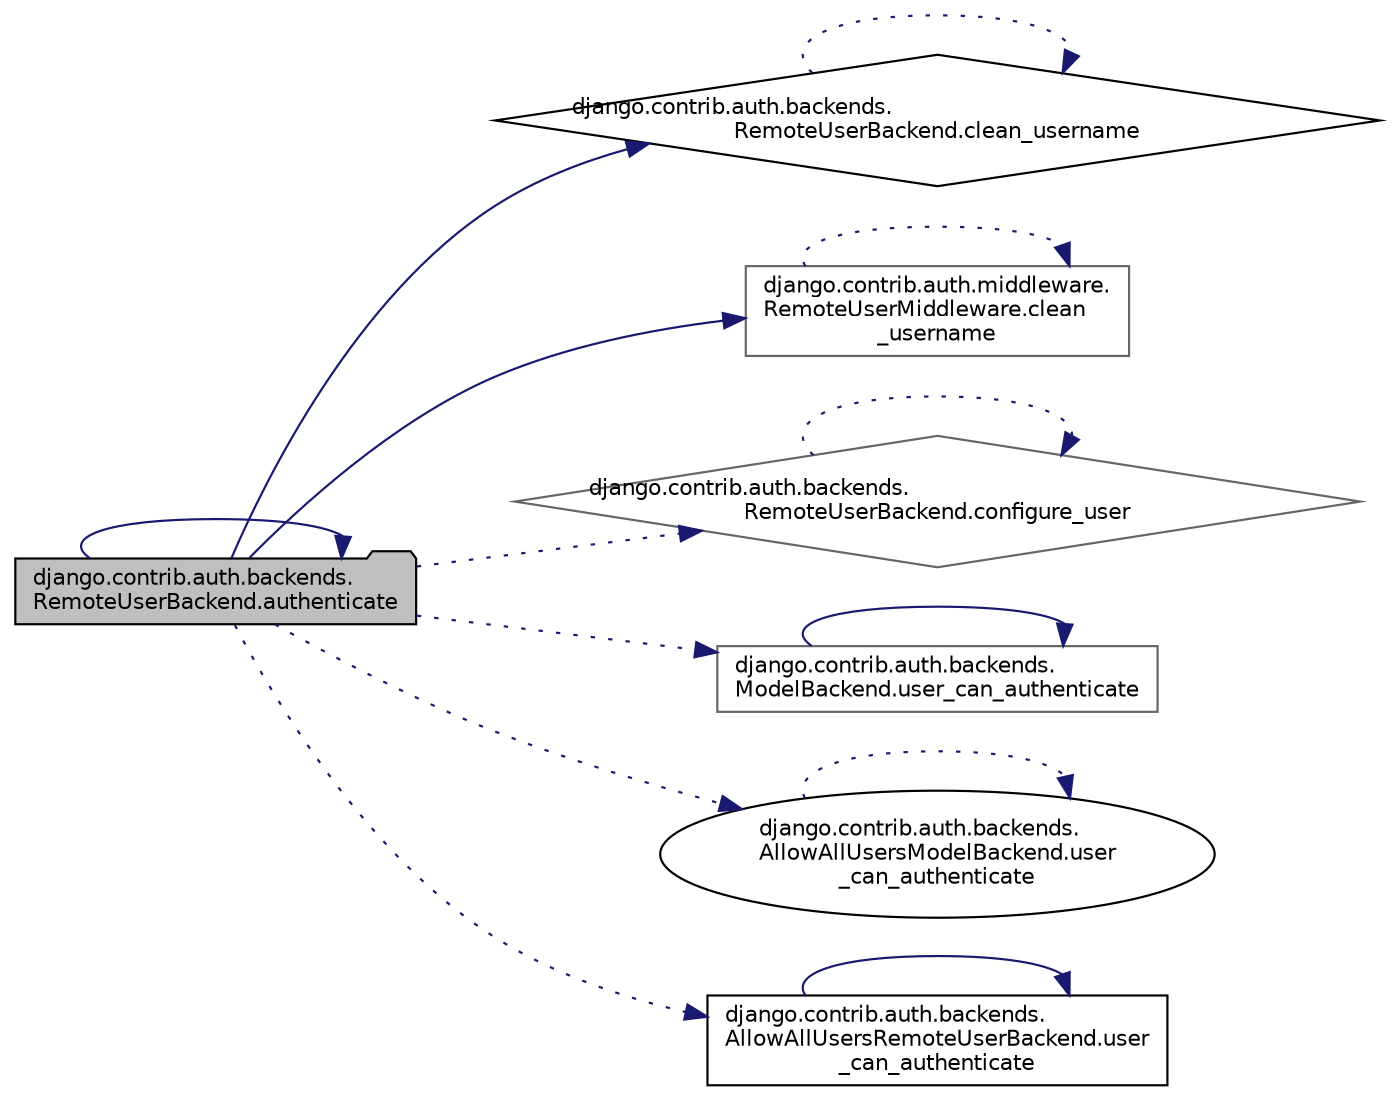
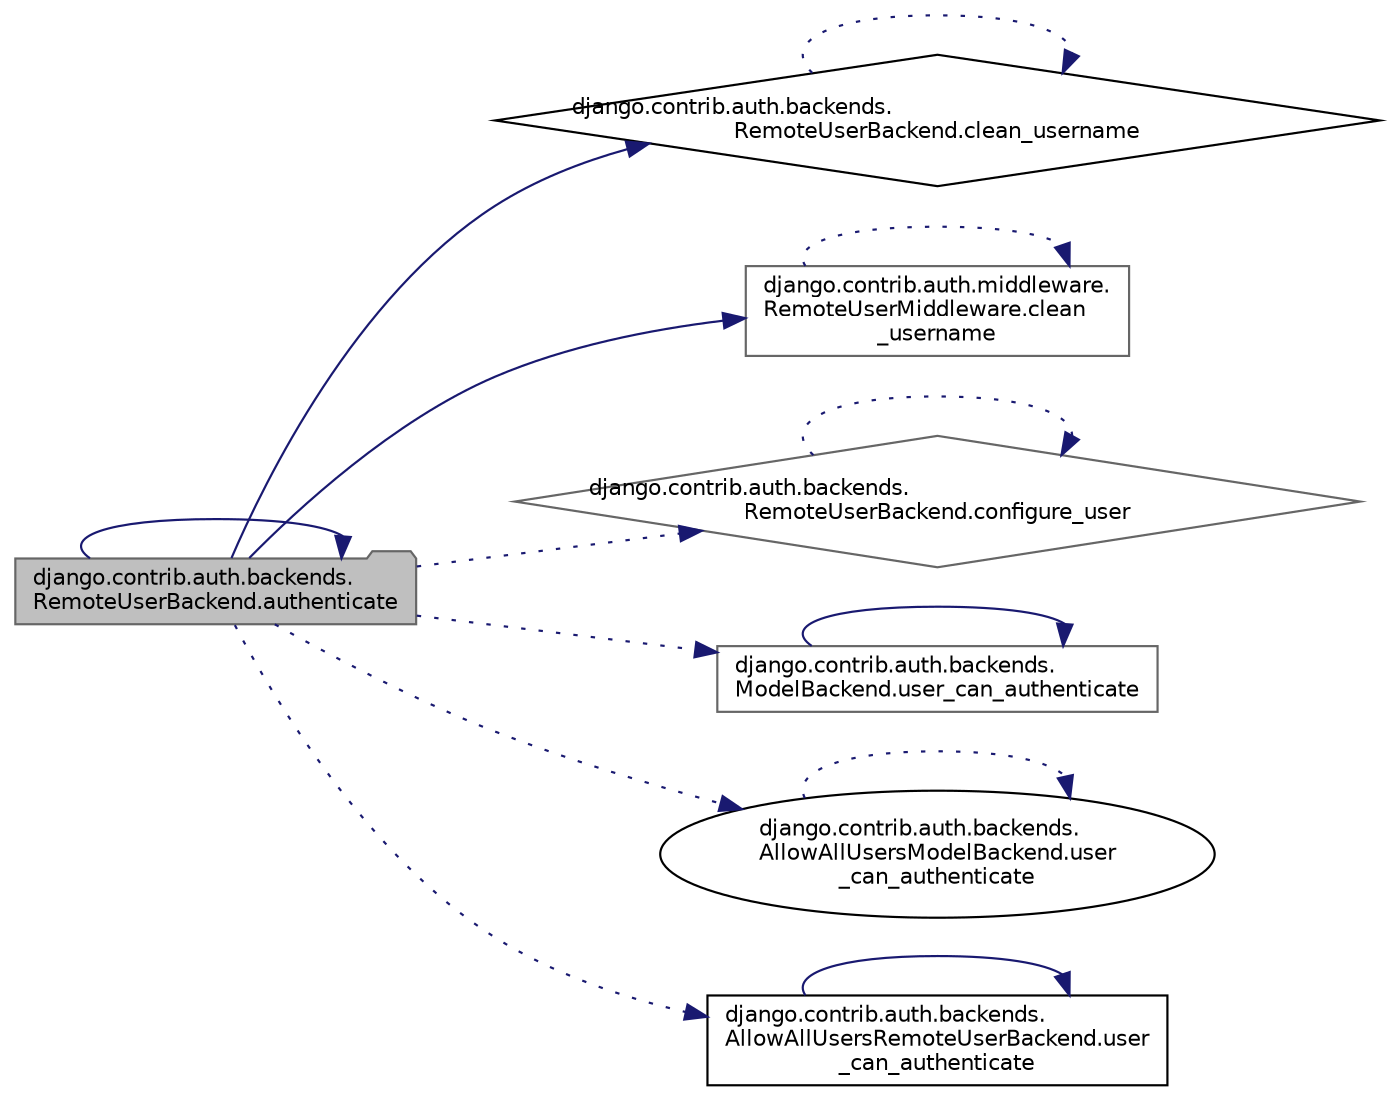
node "django.contrib.auth.backends. RemoteUserBackend.authenticate": color black -> gray40
